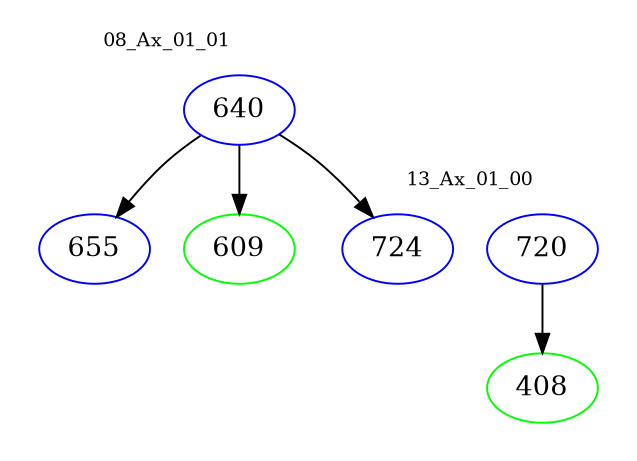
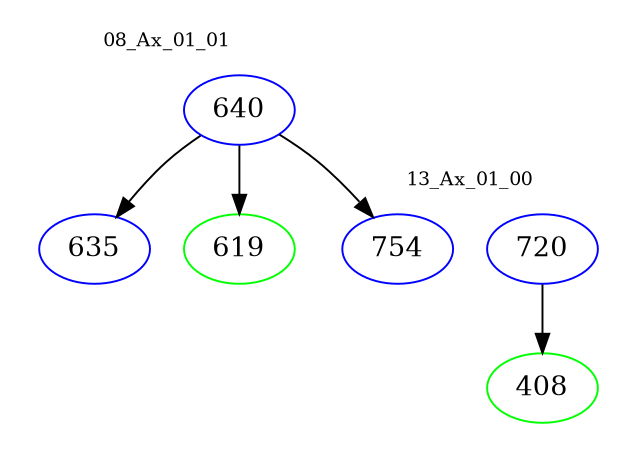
node "655": label "655" -> "635"
node "609": label "609" -> "619"
node "724": label "724" -> "754"
